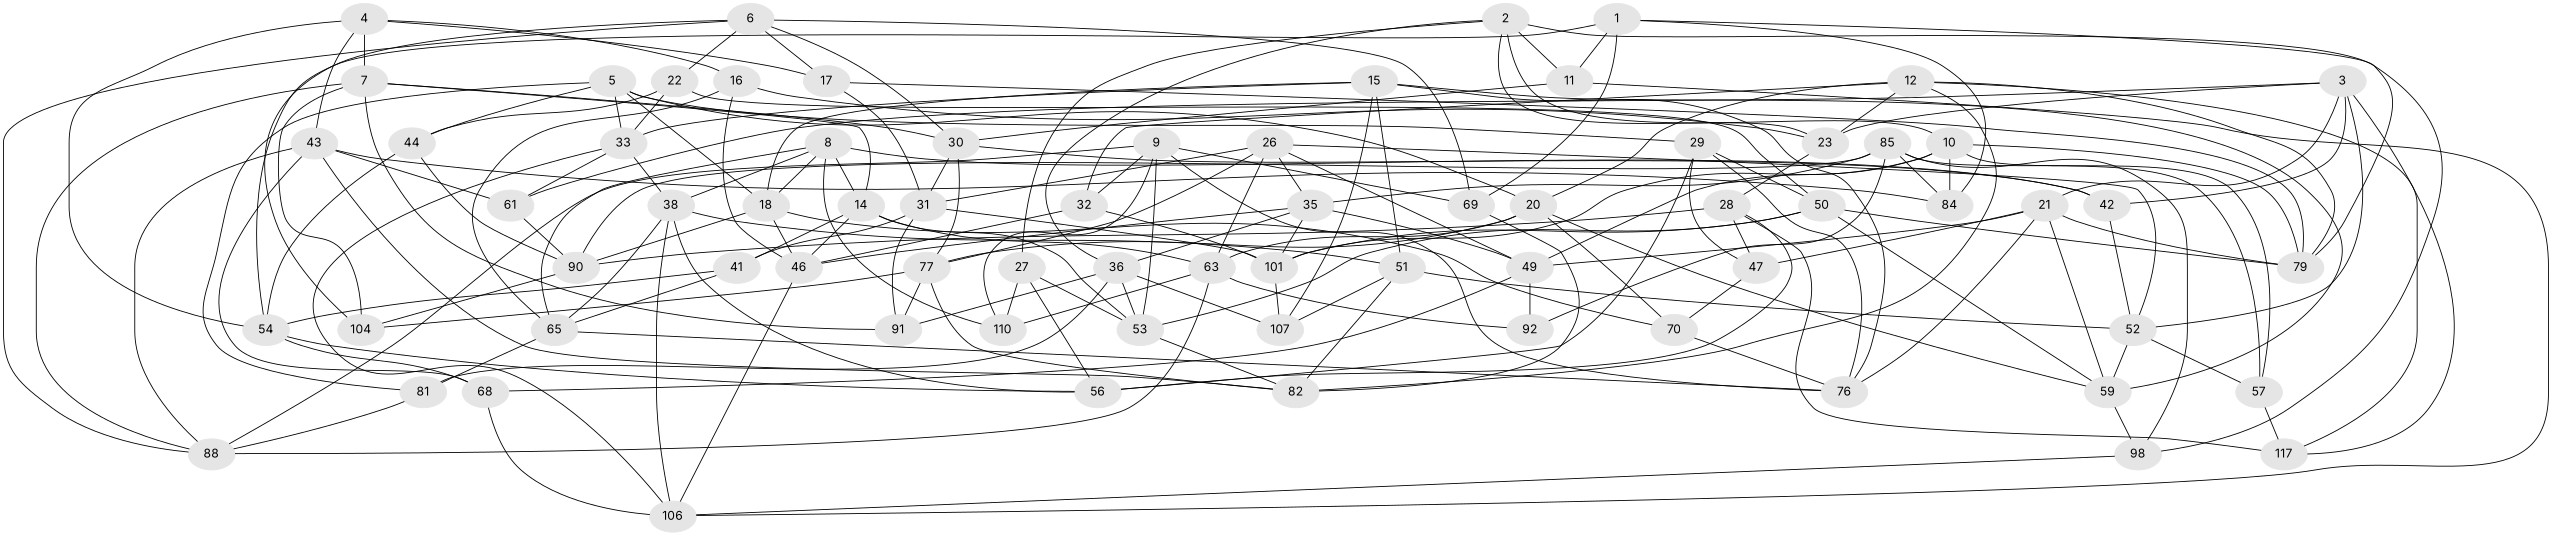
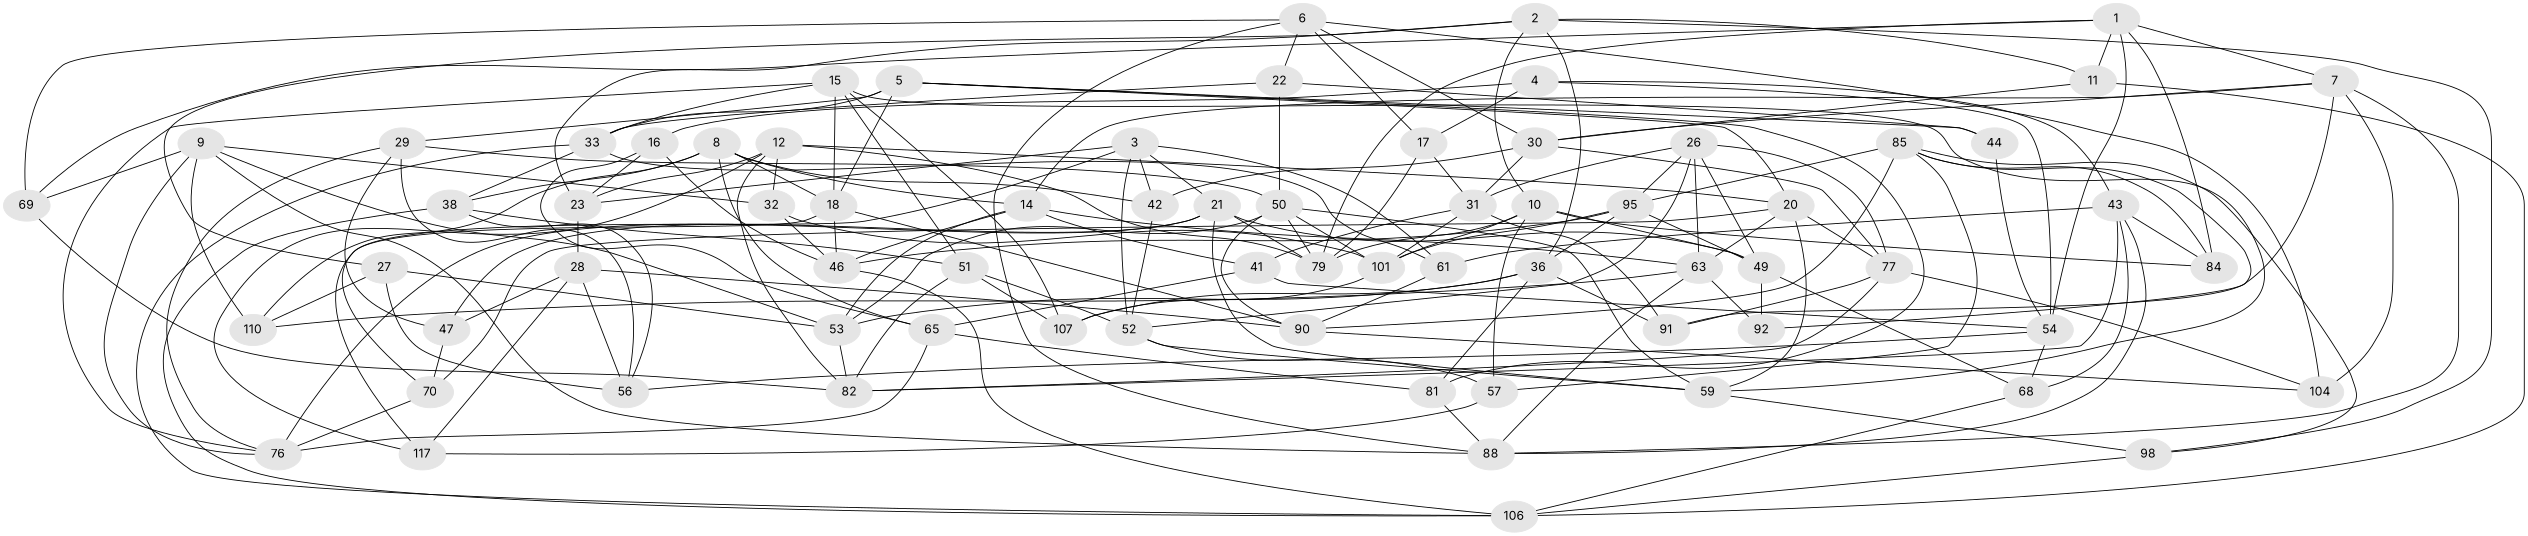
edge "4" -- "7": now "1" -- "7"
node "35": label "35" -> "95"
edge "44" -- "90": now "50" -- "90"
edge "38" -- "65": removed
